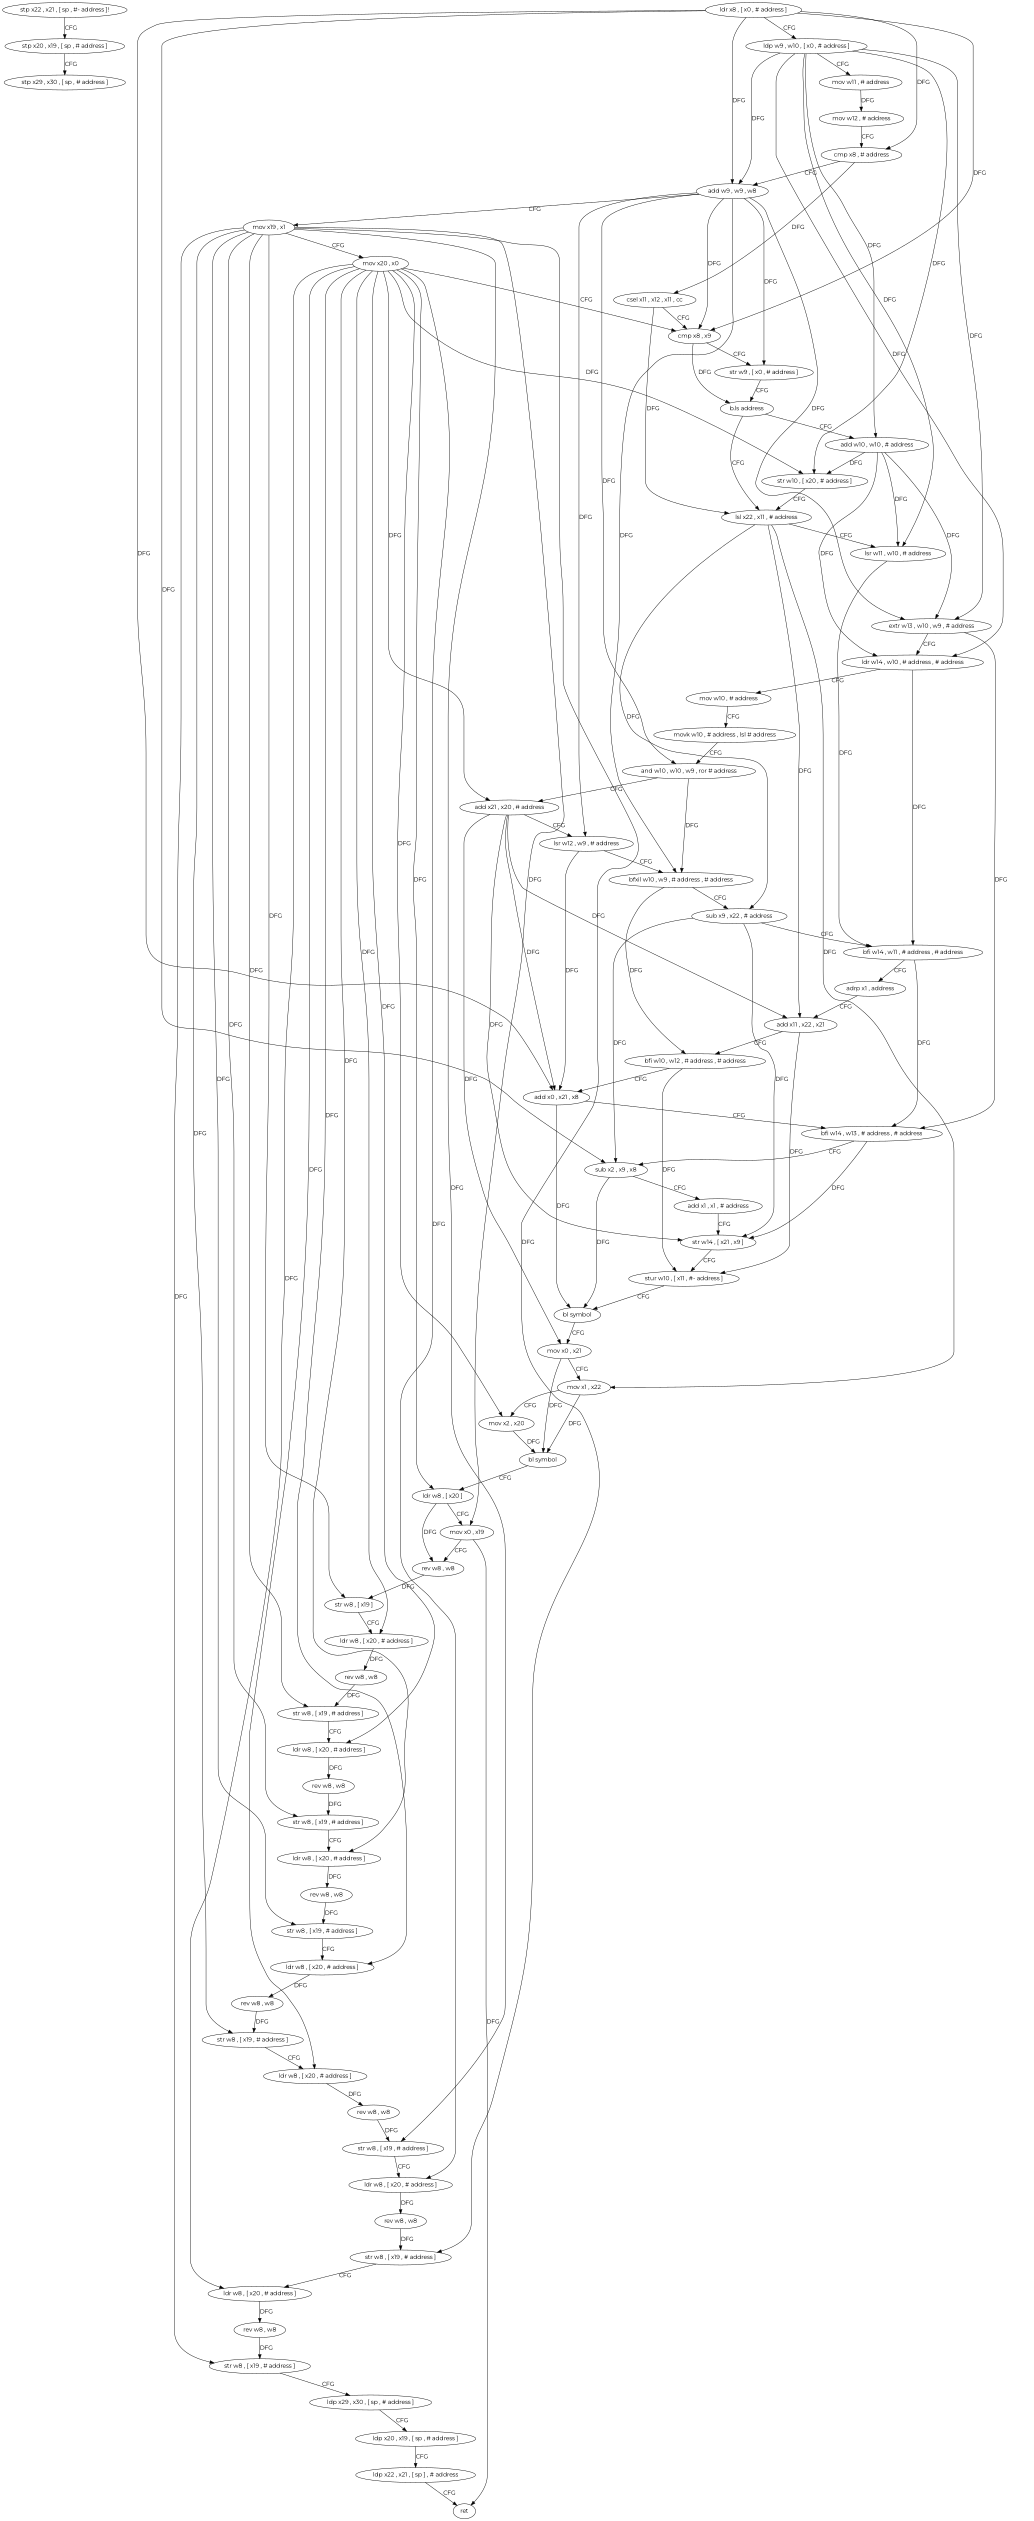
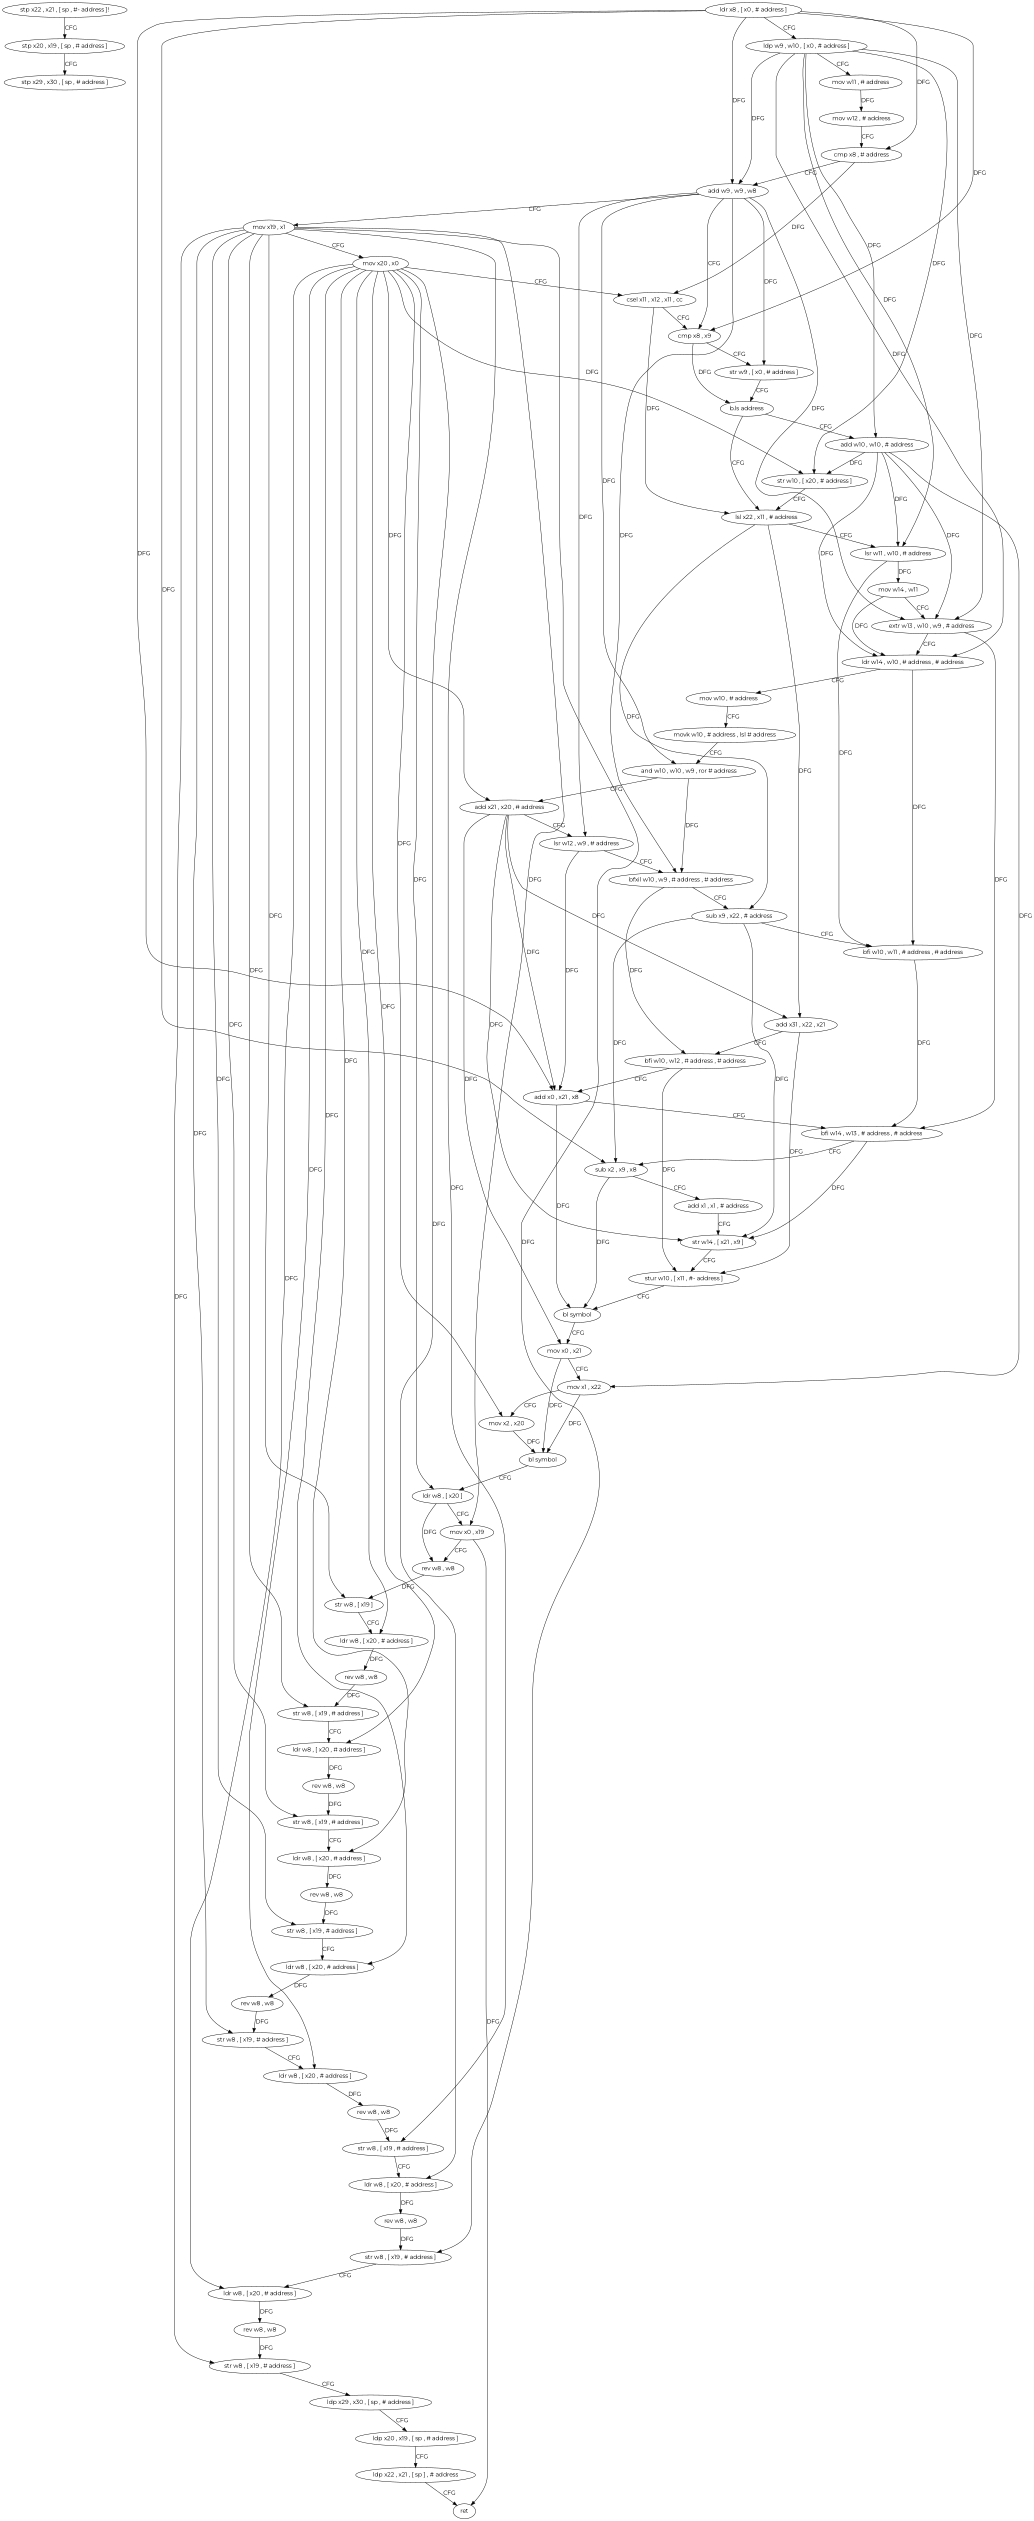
edge "add w9 , w9 , w8" -> "cmp x8 , x9": label "DFG" -> "CFG"
edge "mov x20 , x0" -> "cmp x8 , x9": now "mov x20 , x0" -> "csel x11 , x12 , x11 , cc"
node "mov w14 , w11": added
node "bfi w14 , w11 , # address , # address": label "bfi w14 , w11 , # address , # address" -> "bfi w10 , w11 , # address , # address"
node "adrp x1 , address": removed
node "add x11 , x22 , x21": label "add x11 , x22 , x21" -> "add x31 , x22 , x21"
edge "lsl x22 , x11 , # address" -> "mov x1 , x22": now "add w10 , w10 , # address" -> "mov x1 , x22"
